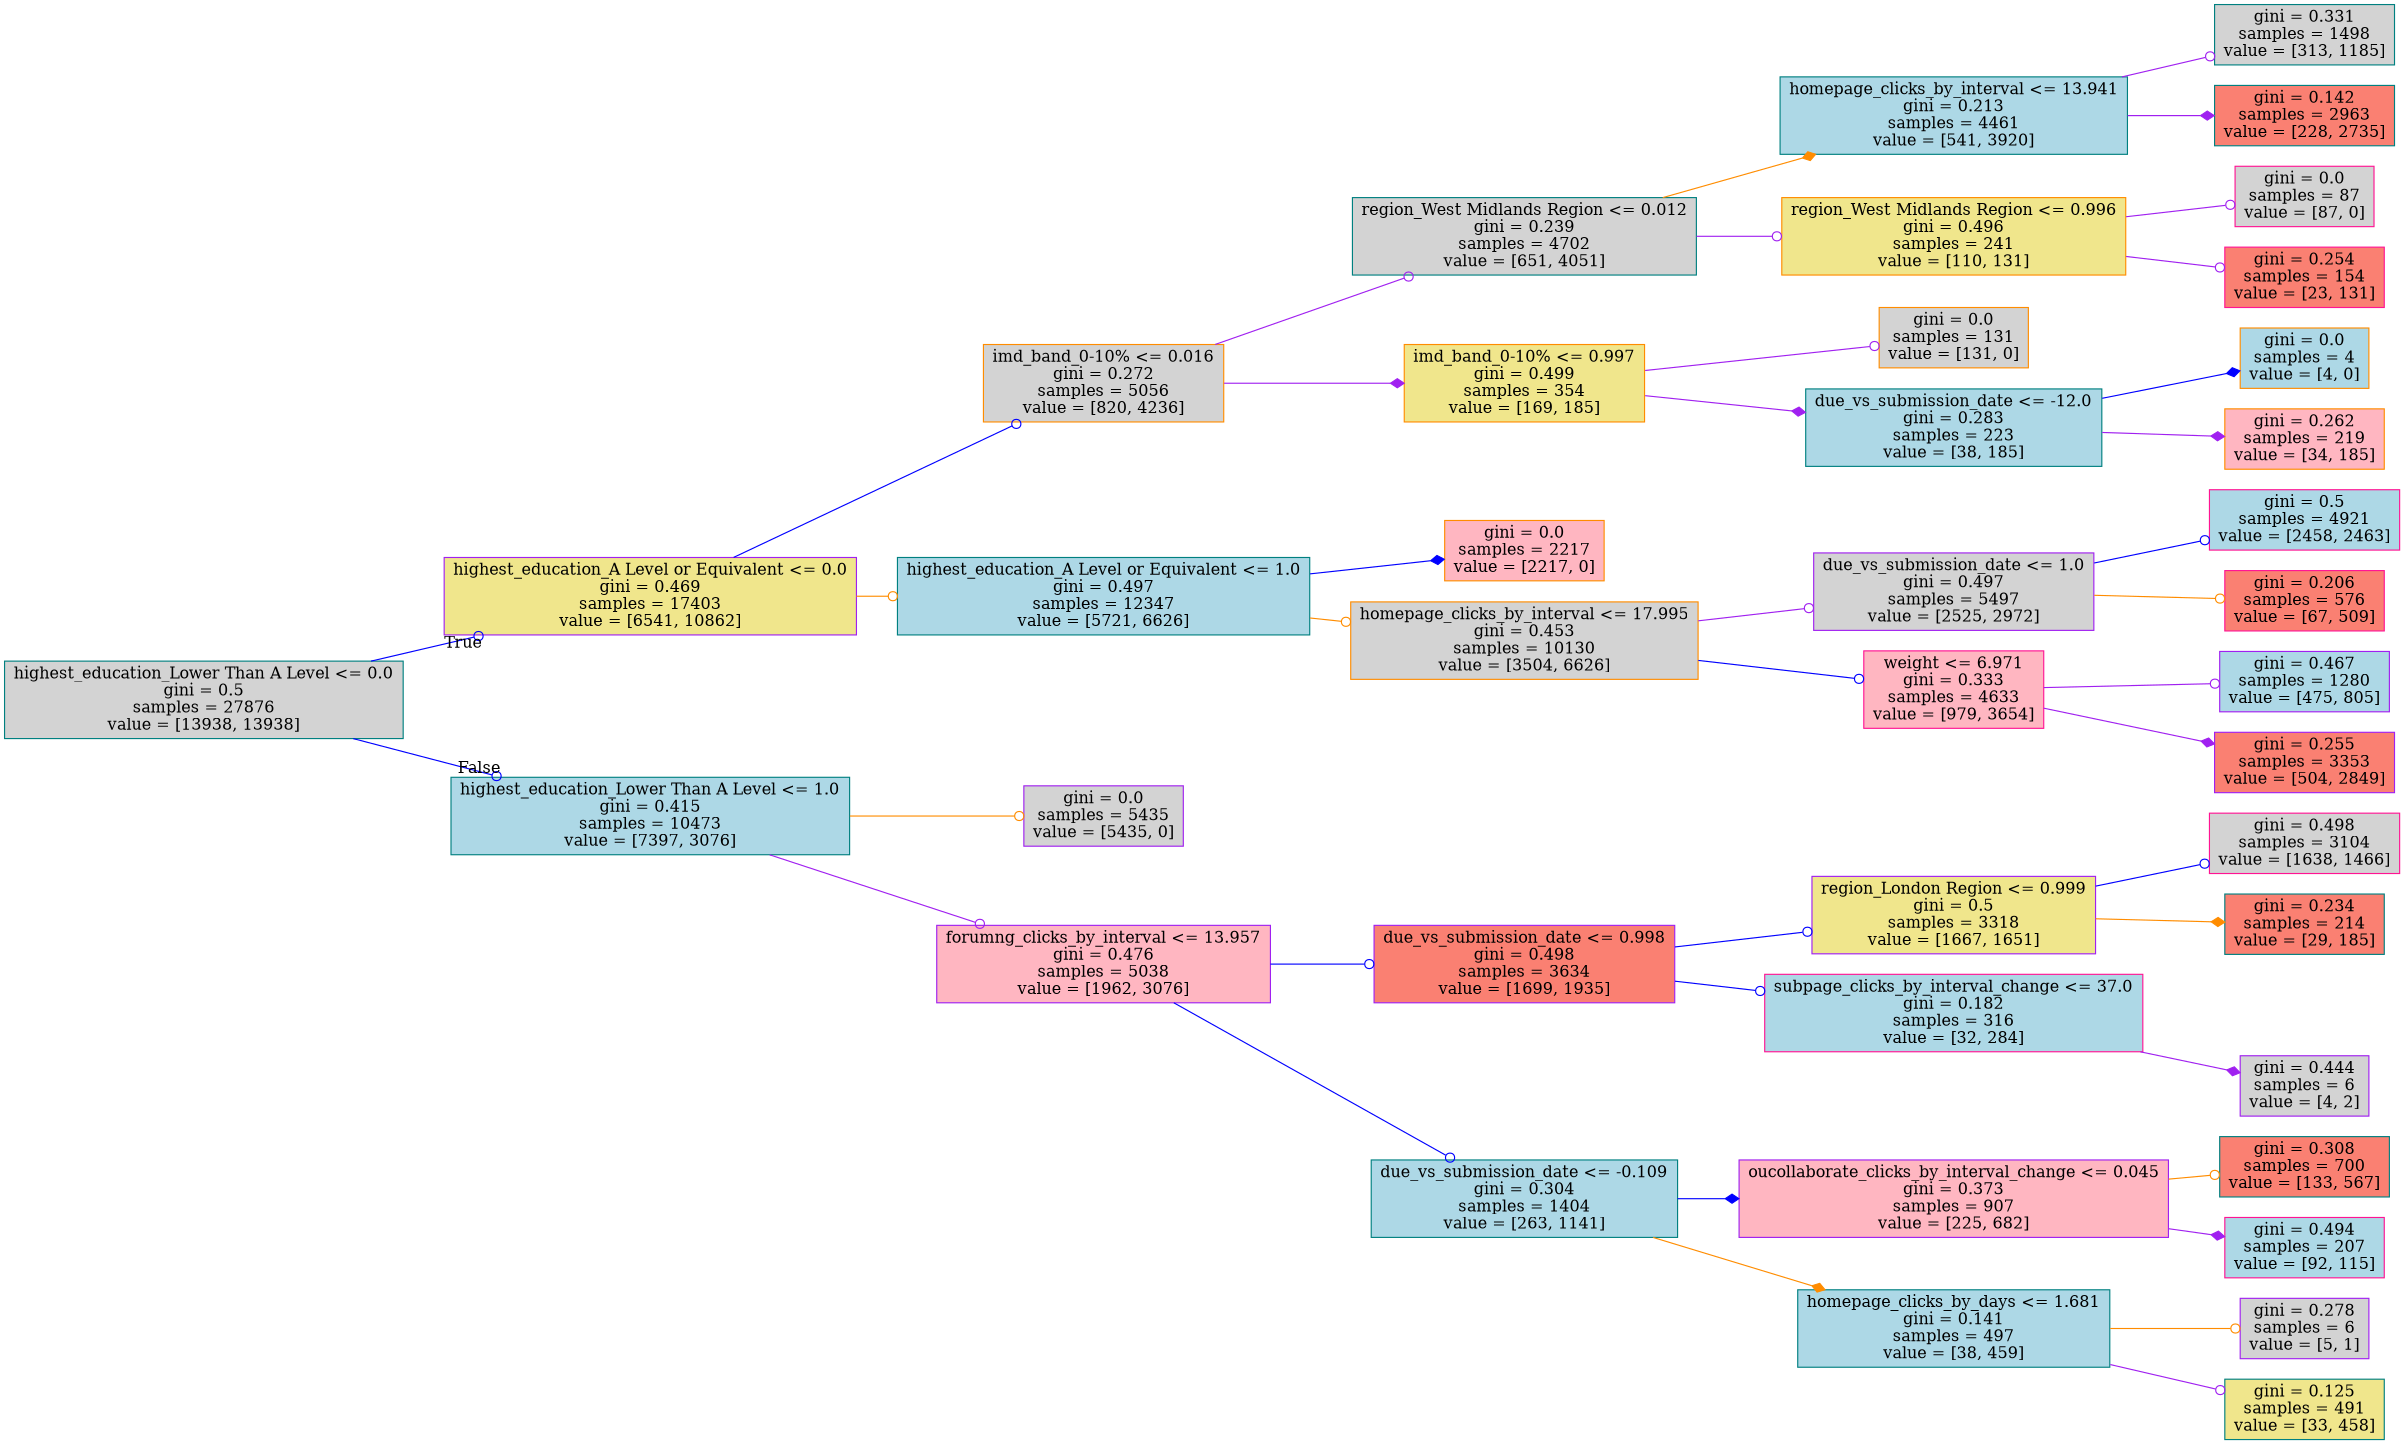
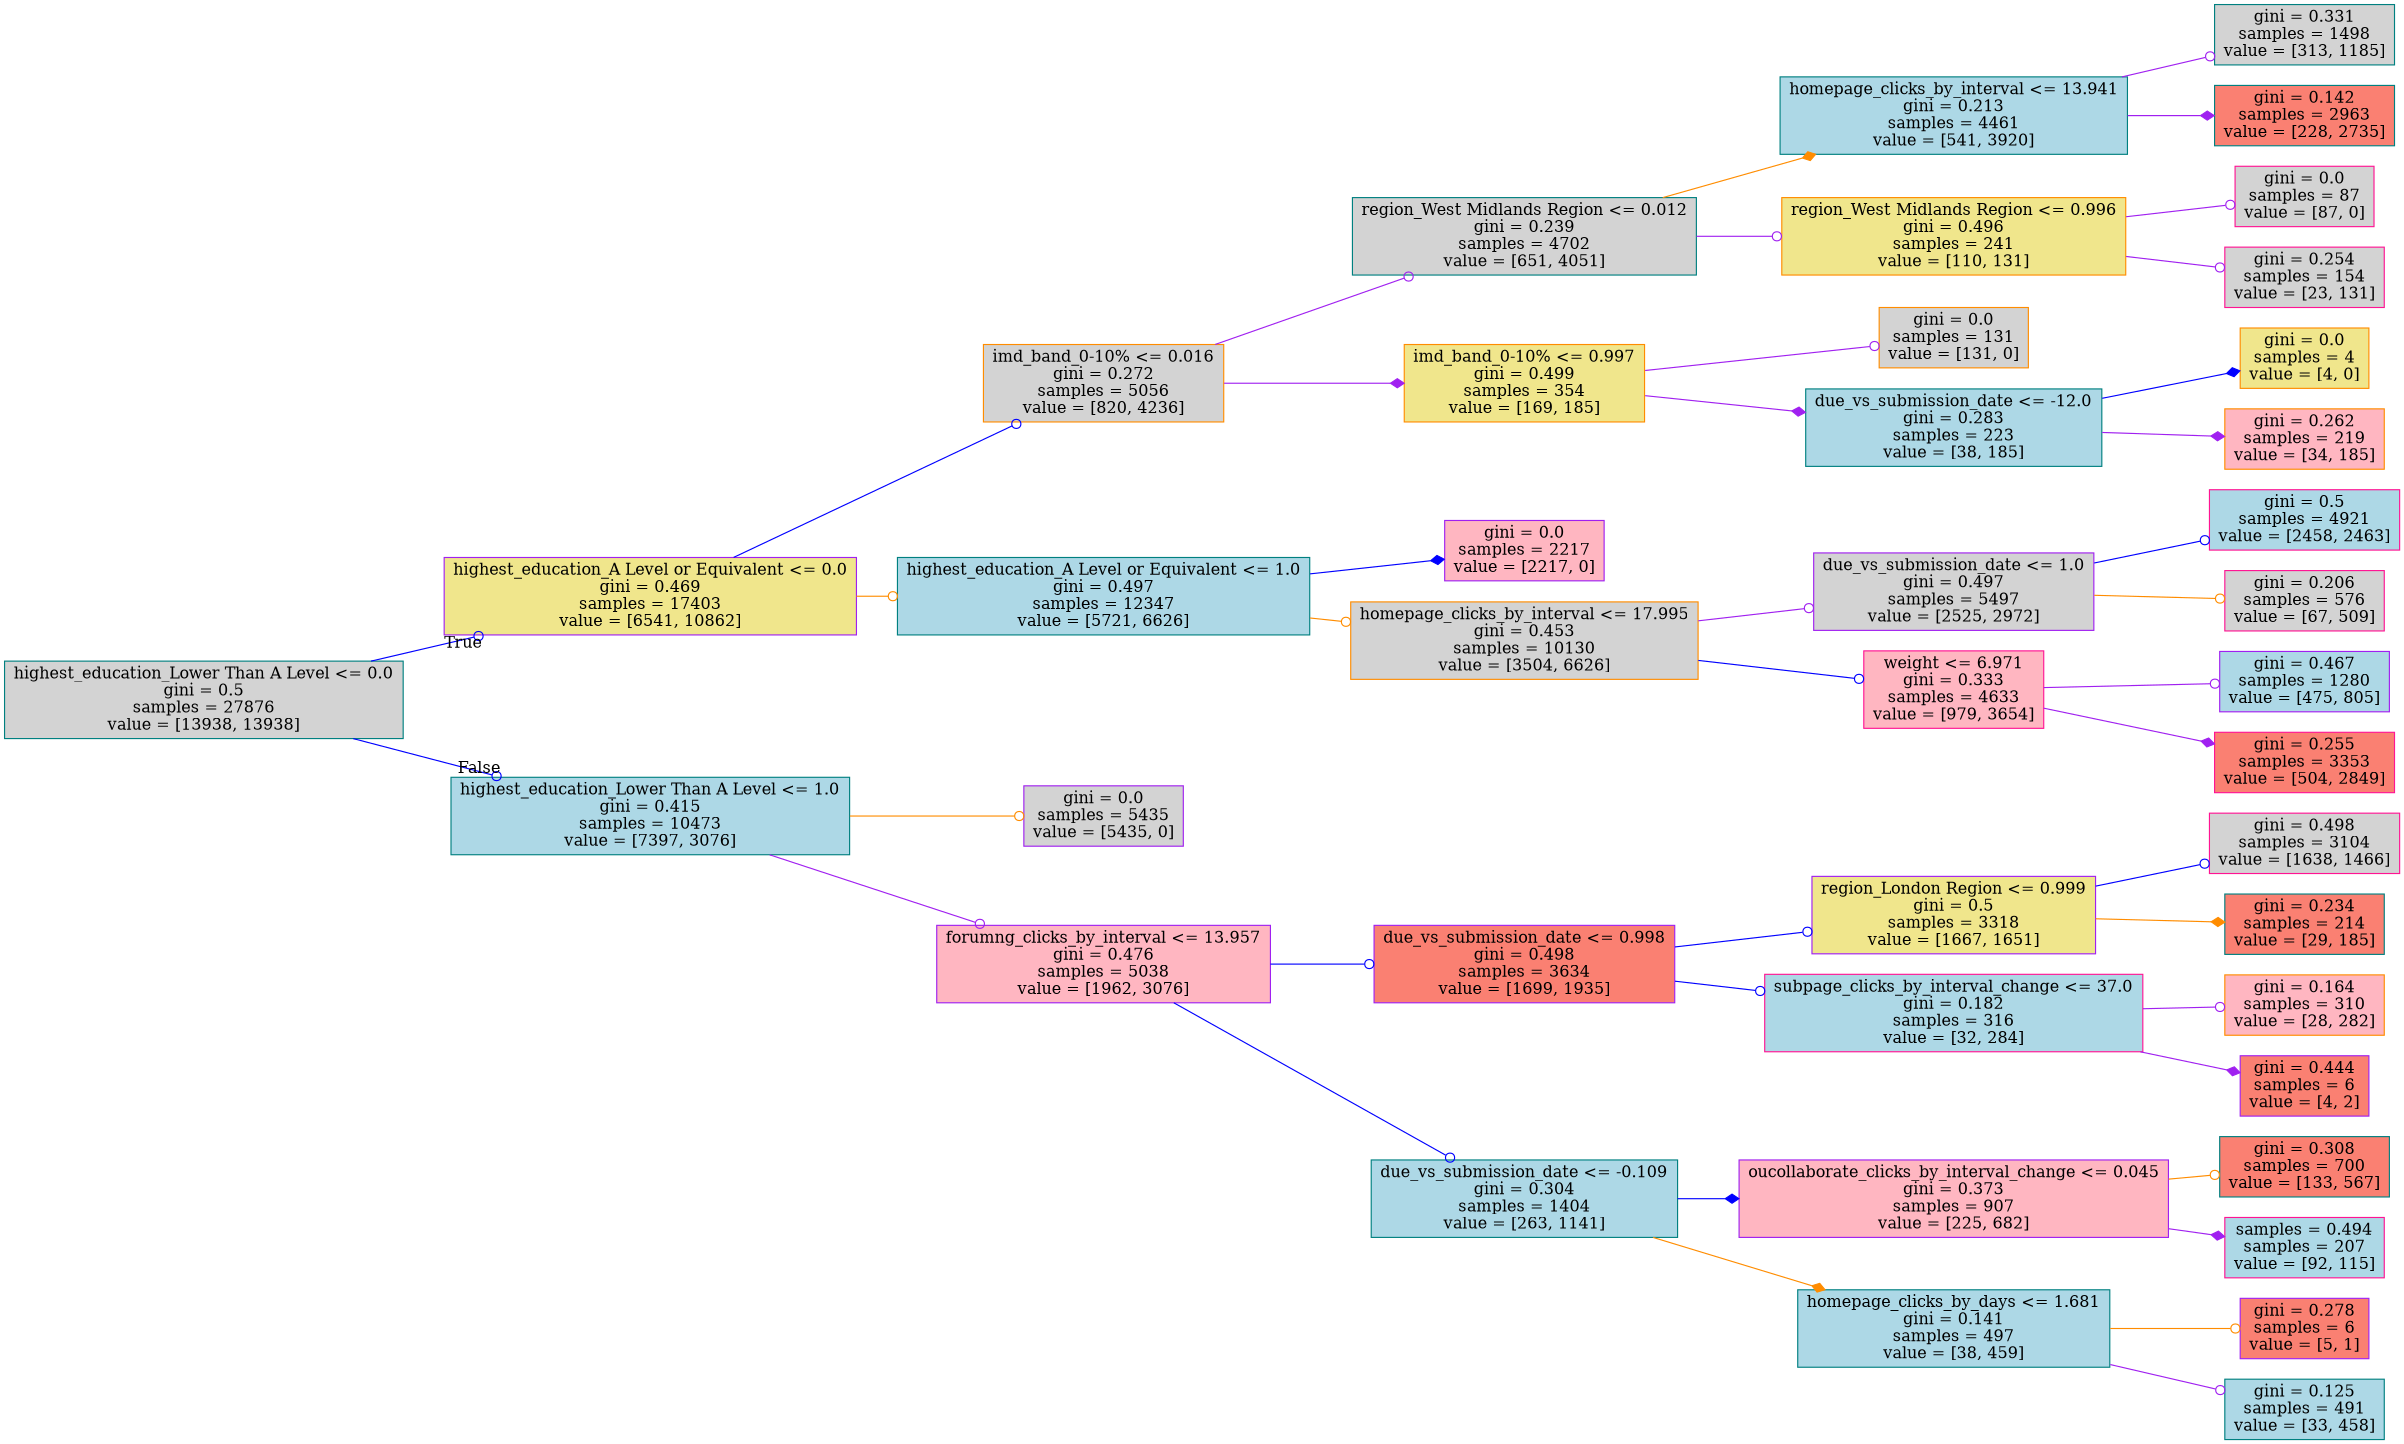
node "gini = 0.254 samples = 154 value = [23, 131]": fillcolor salmon -> lightgrey
node "gini = 0.0 samples = 4 value = [4, 0]": fillcolor lightblue -> khaki
node "gini = 0.0 samples = 2217 value = [2217, 0]": color darkorange -> purple
node "gini = 0.206 samples = 576 value = [67, 509]": fillcolor salmon -> lightgrey
node "gini = 0.255 samples = 3353 value = [504, 2849]": color purple -> deeppink
node "gini = 0.164 samples = 310 value = [28, 282]": added
node "gini = 0.444 samples = 6 value = [4, 2]": fillcolor lightgrey -> salmon
node "gini = 0.494 samples = 207 value = [92, 115]": label "gini = 0.494 samples = 207 value = [92, 115]" -> "samples = 0.494 samples = 207 value = [92, 115]"
node "gini = 0.278 samples = 6 value = [5, 1]": fillcolor lightgrey -> salmon
node "gini = 0.125 samples = 491 value = [33, 458]": fillcolor khaki -> lightblue
